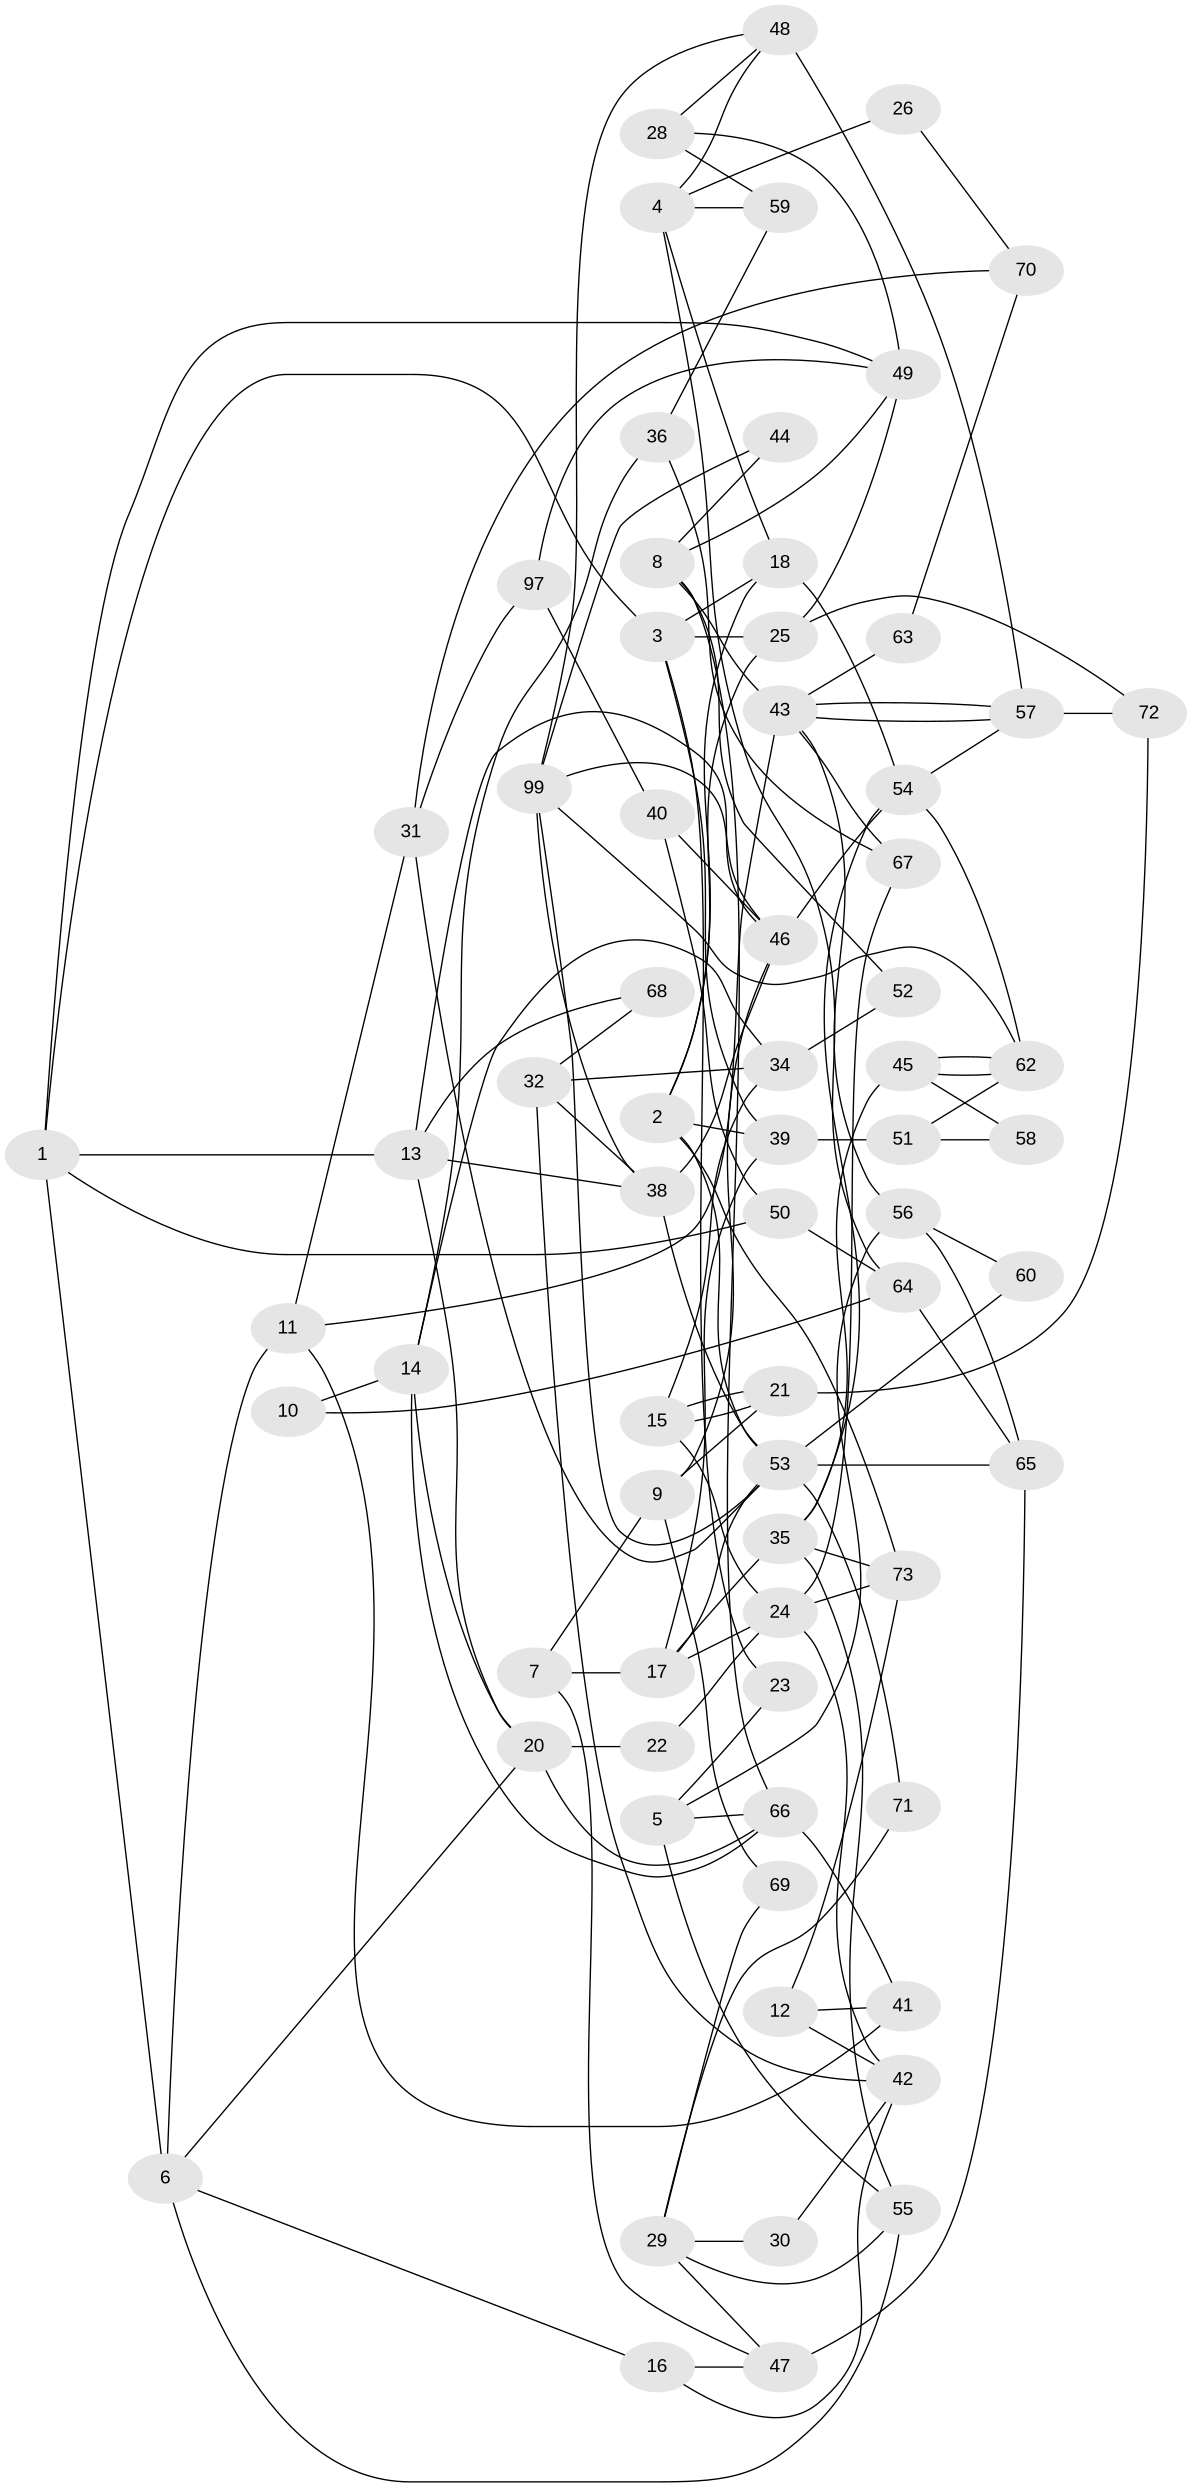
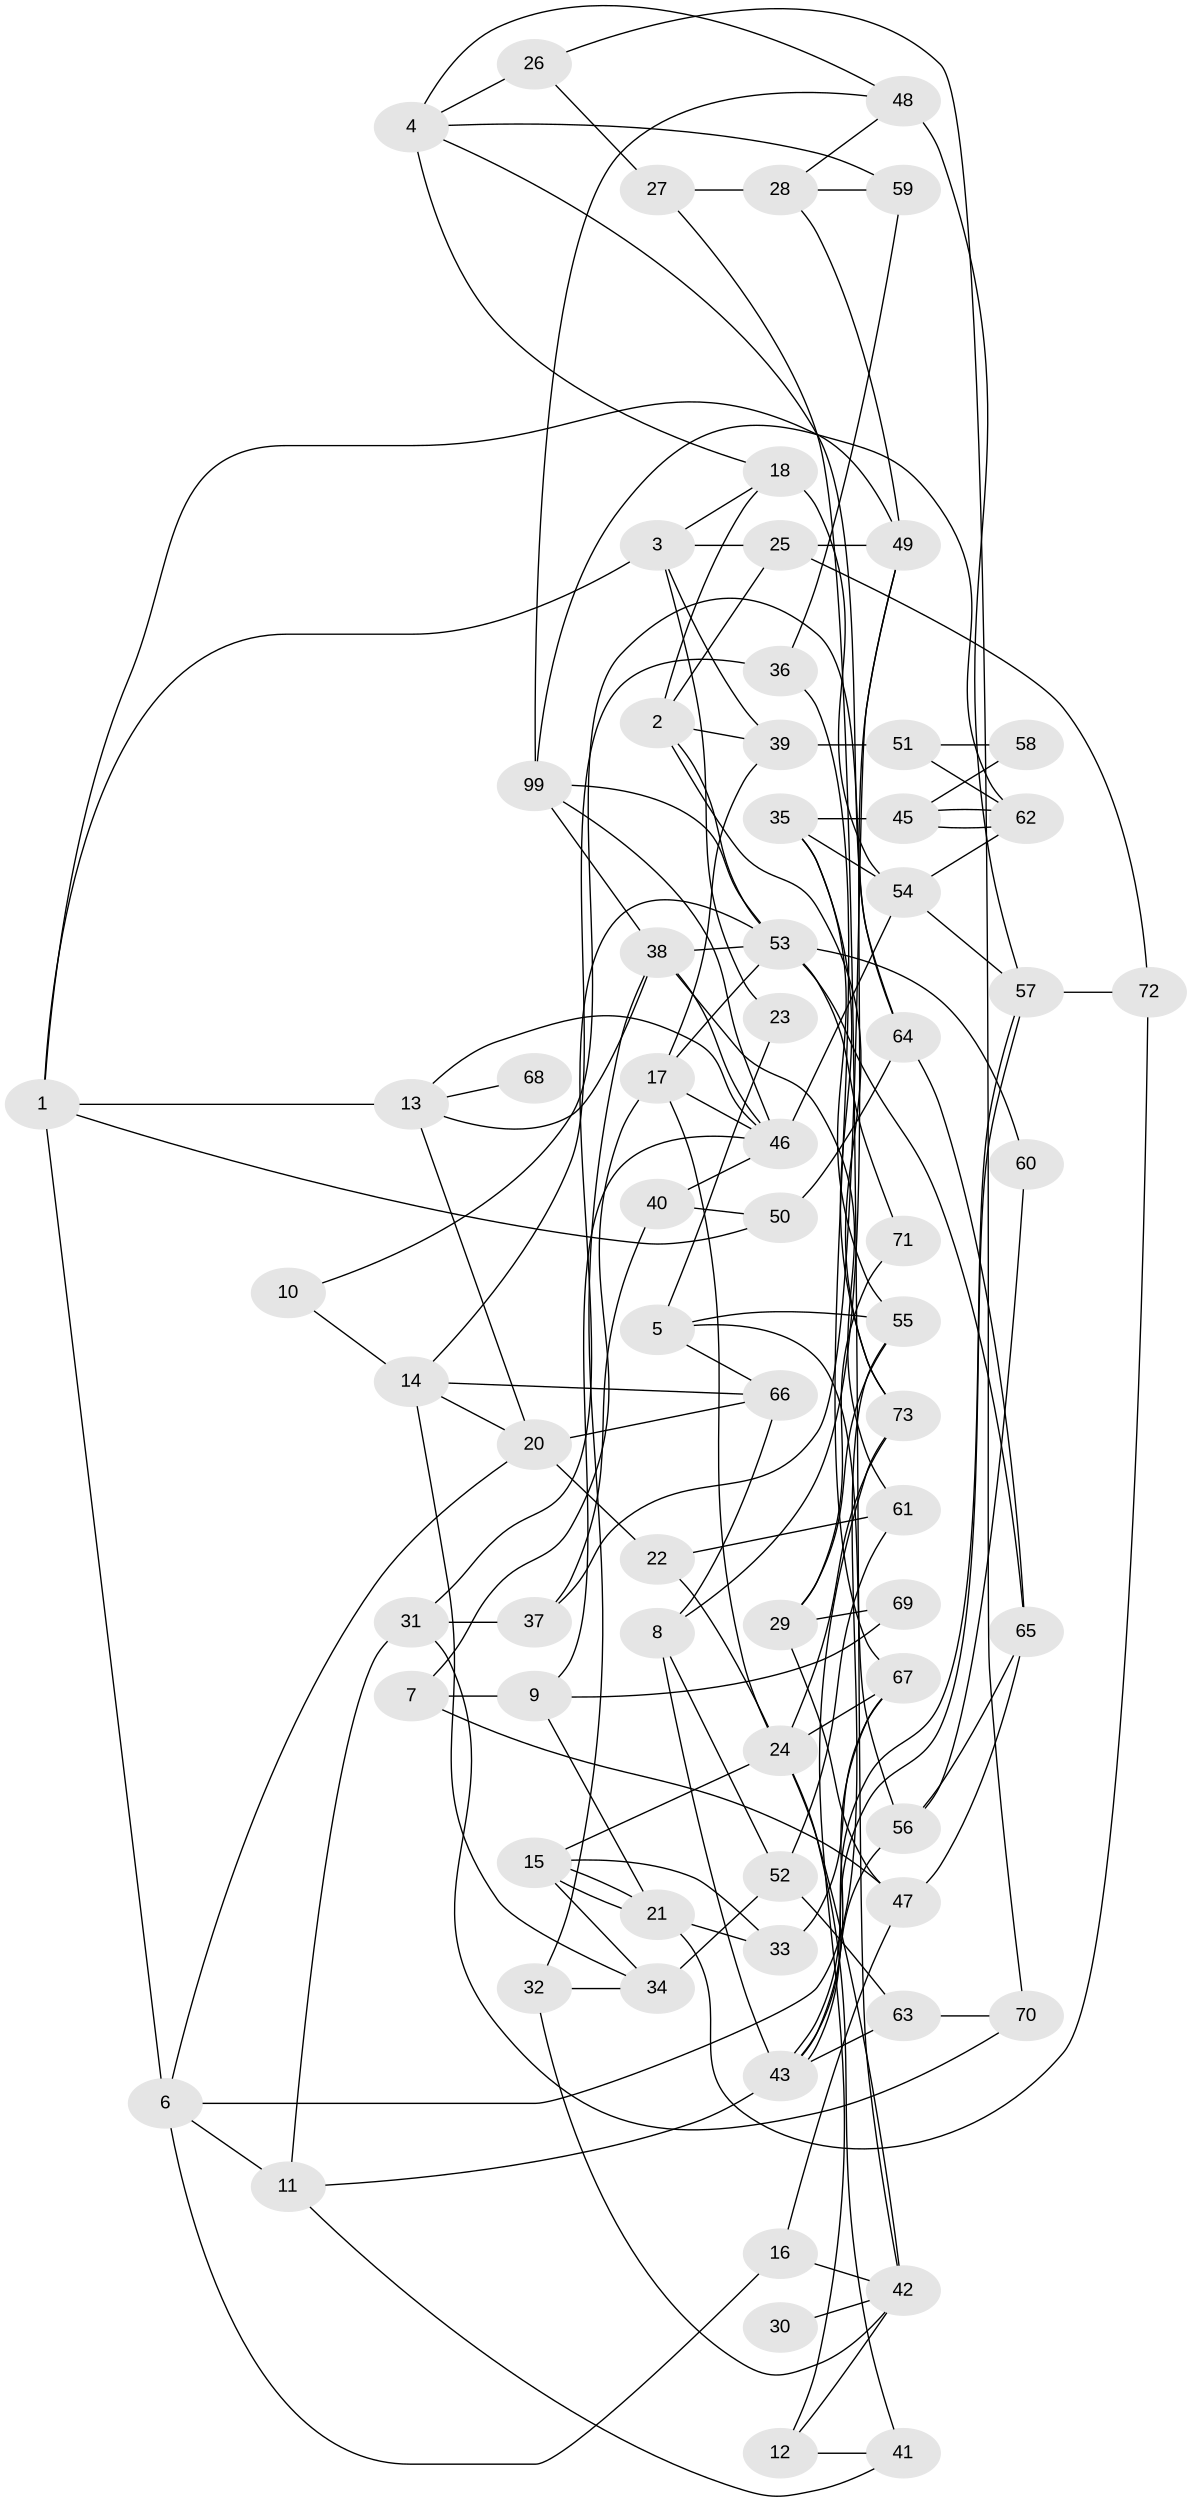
node "27": added
node "44": removed
node "97": label "97" -> "37"
edge "68" -- "32": removed
node "61": added
edge "35" -- "17": now "46" -- "17"
edge "66" -- "41": now "24" -- "41"
edge "52" -- "63": added
node "33": added
edge "29" -- "30": removed
